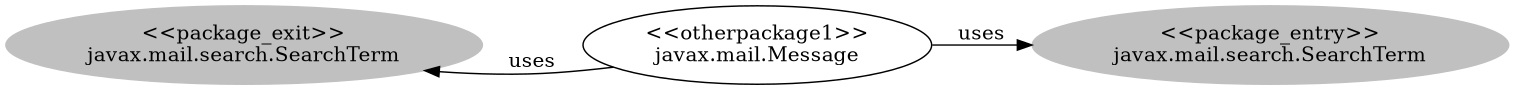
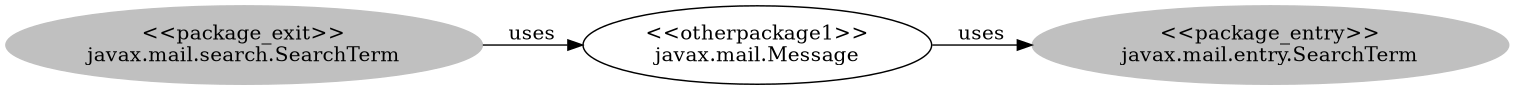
node "<<package_entry>> javax.mail.search.SearchTerm": label "<<package_entry>> javax.mail.search.SearchTerm" -> "<<package_entry>> javax.mail.entry.SearchTerm"
edge "<<otherpackage1>> javax.mail.Message" -> "<<package_exit>> javax.mail.search.SearchTerm": reversed
